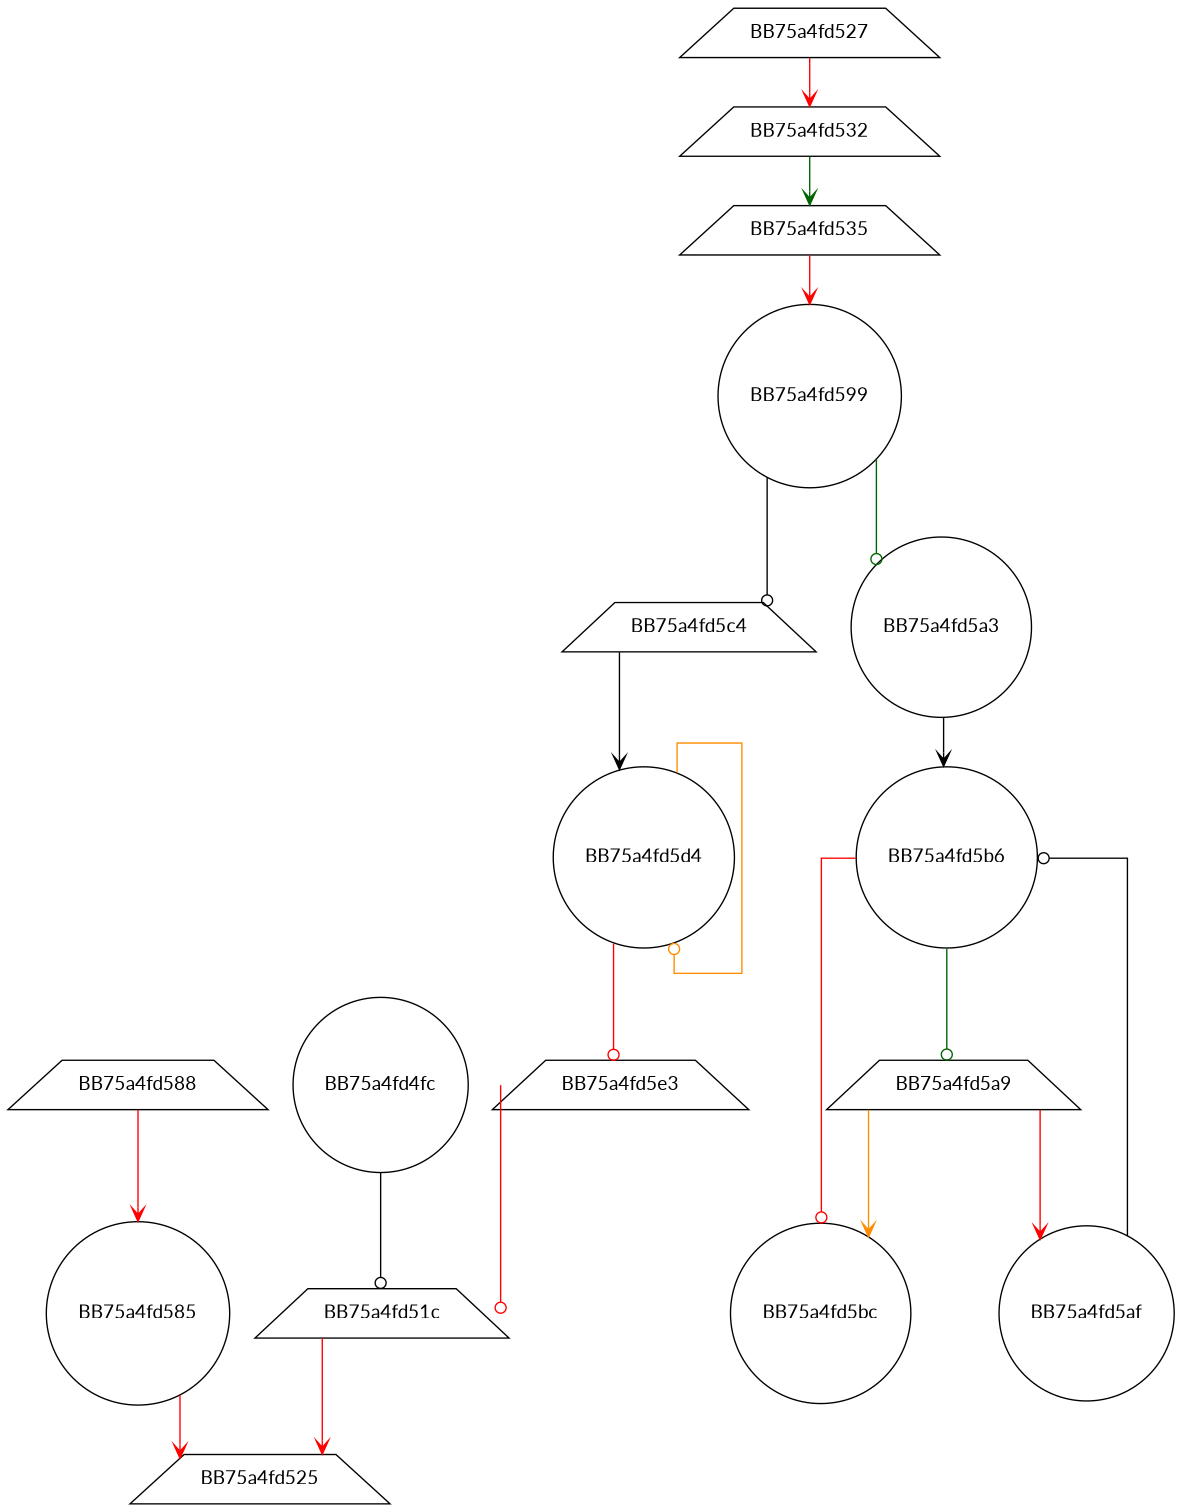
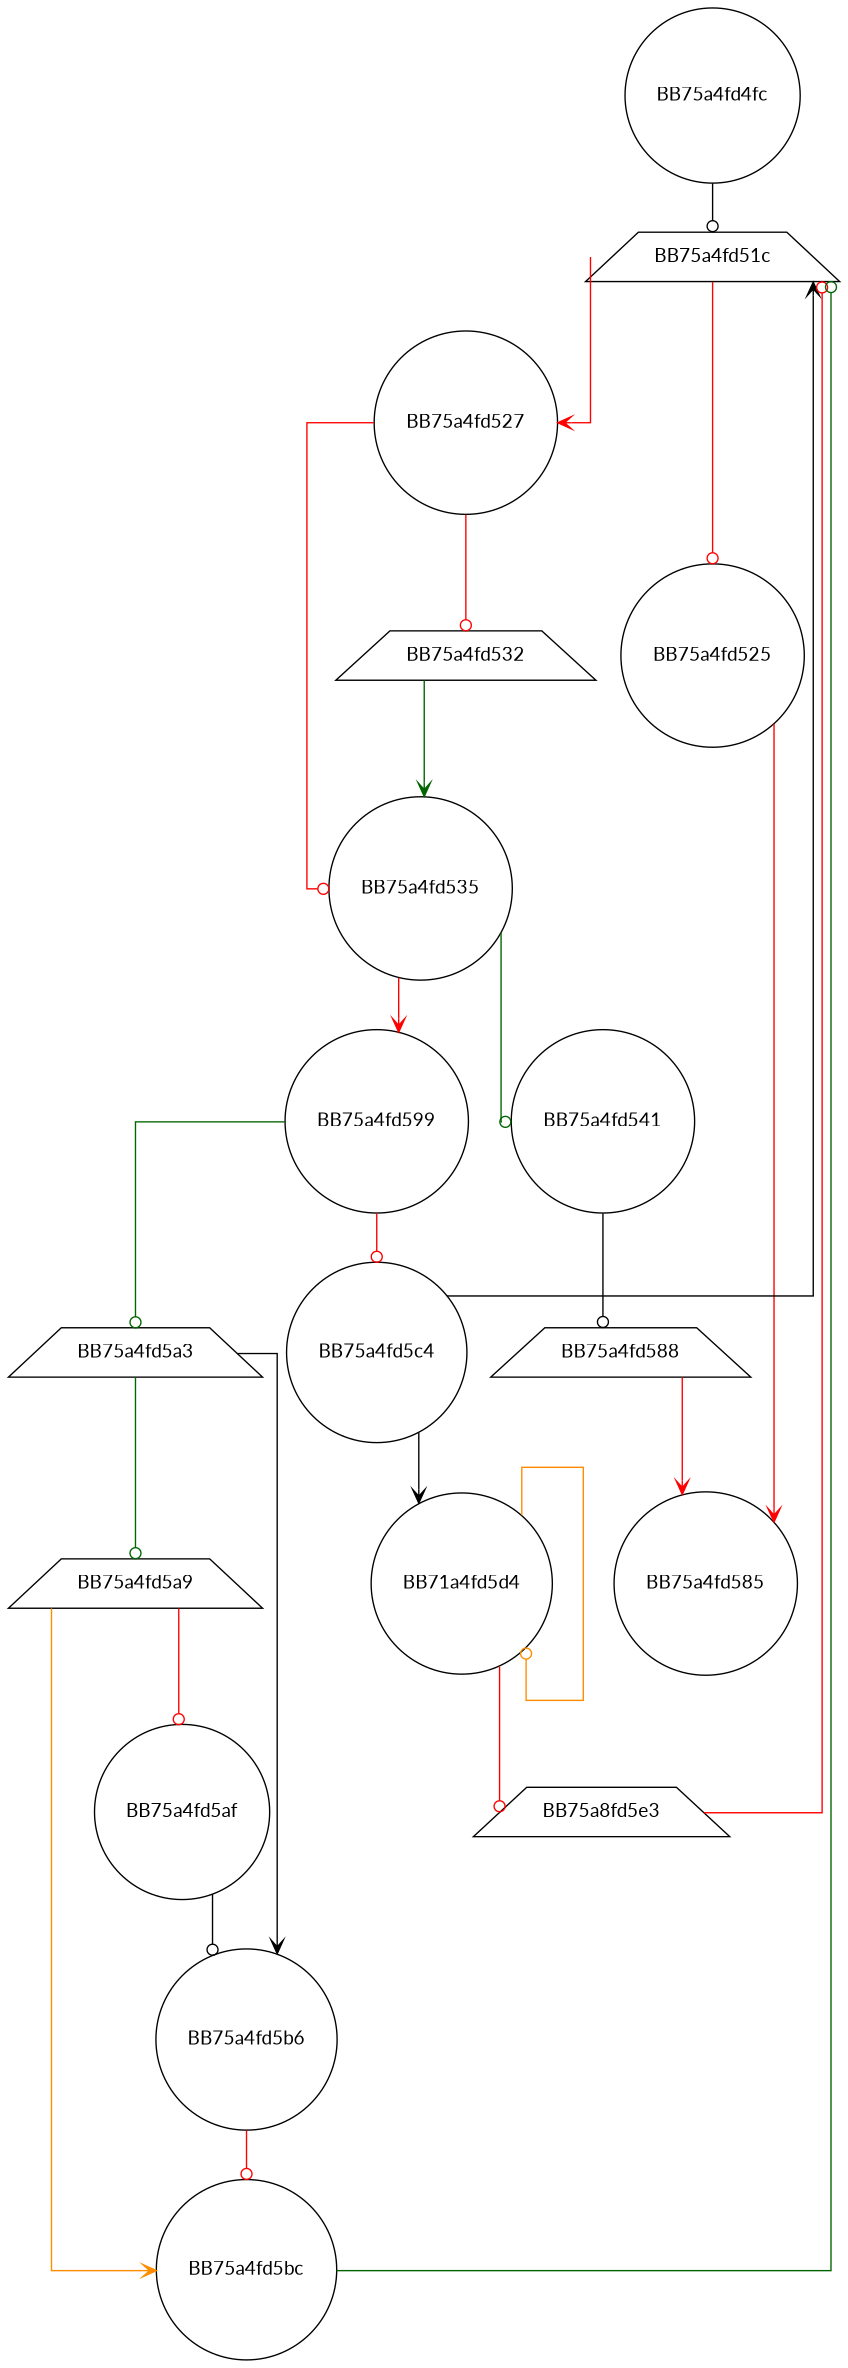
node "BB75a4fd527": shape trapezium -> circle
edge "BB75a4fd527" -> "BB75a4fd532": arrowhead vee -> odot
node "BB75a4fd535": shape trapezium -> circle
edge "BB75a4fd51c" -> "BB75a4fd527": added
edge "BB75a4fd599" -> "BB75a4fd5c4": color black -> red
node "BB75a4fd5c4": shape trapezium -> circle
node "BB75a4fd5a3": shape circle -> trapezium
edge "BB75a4fd527" -> "BB75a4fd535": added
node "BB75a4fd5d4": label "BB75a4fd5d4" -> "BB71a4fd5d4"
edge "BB75a4fd5c4" -> "BB75a4fd51c": added
edge "BB75a4fd5b6" -> "BB75a4fd5a9": now "BB75a4fd5a3" -> "BB75a4fd5a9"
node "BB75a4fd5e3": label "BB75a4fd5e3" -> "BB75a8fd5e3"
node "BB75a4fd541": added
edge "BB75a4fd5a9" -> "BB75a4fd5af": arrowhead vee -> odot
edge "BB75a4fd51c" -> "BB75a4fd525": arrowhead vee -> odot
edge "BB75a4fd585" -> "BB75a4fd525": reversed
node "BB75a4fd525": shape trapezium -> circle
edge "BB75a4fd5bc" -> "BB75a4fd51c": added
